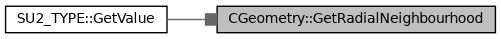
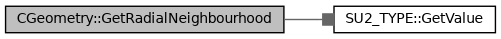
edge "SU2_TYPE::GetValue" -> "CGeometry::GetRadialNeighbourhood": reversed
